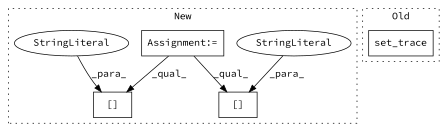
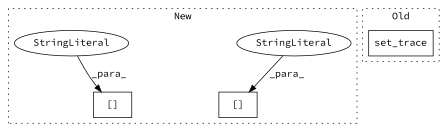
node "Assignment:=": removed
